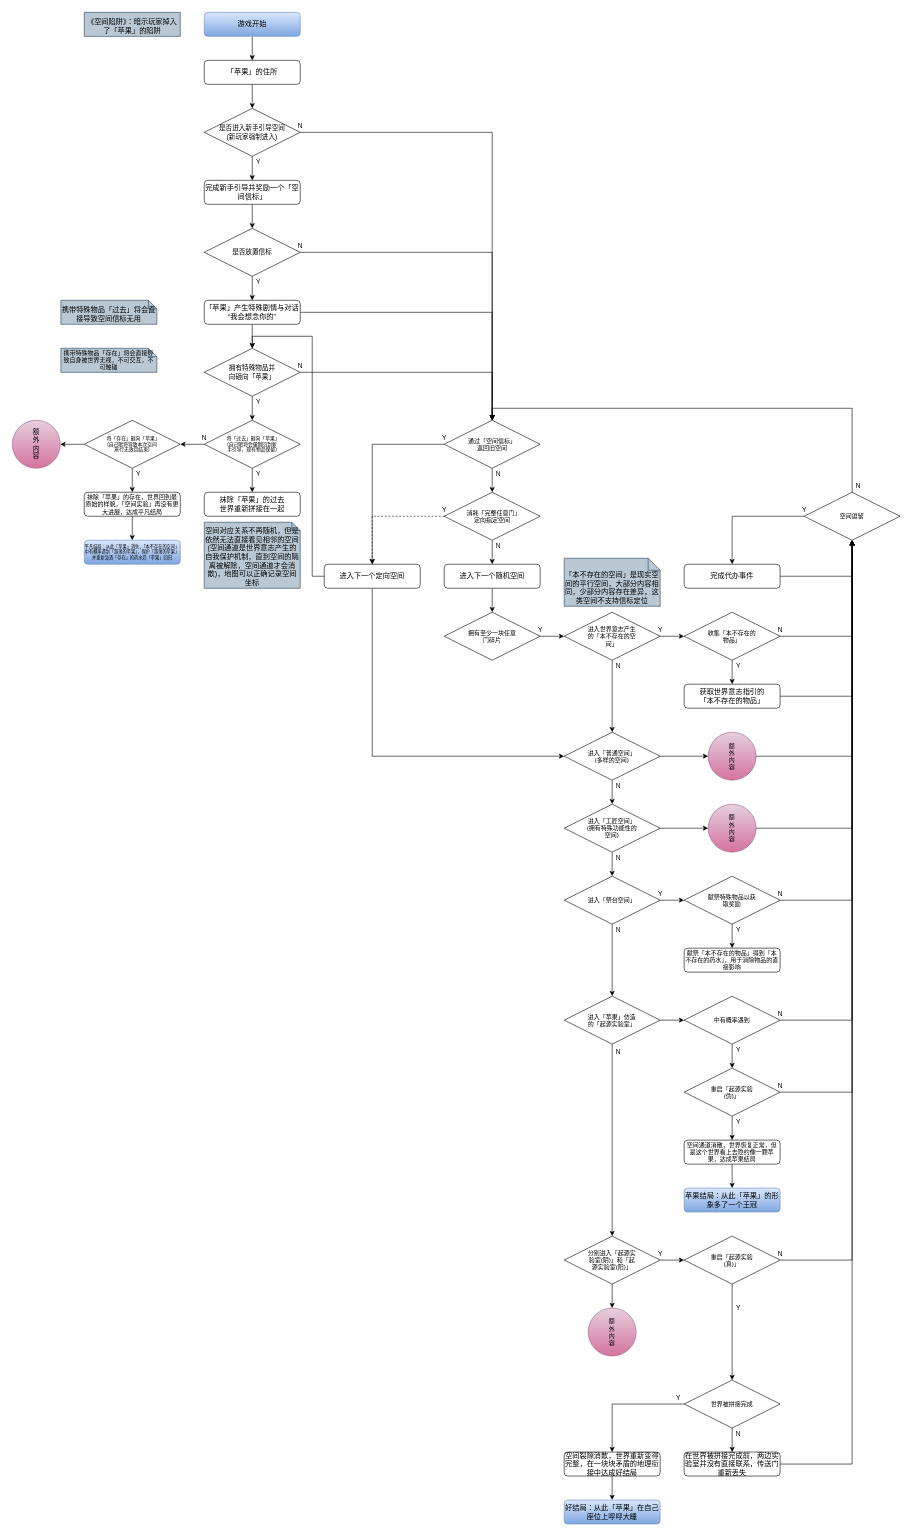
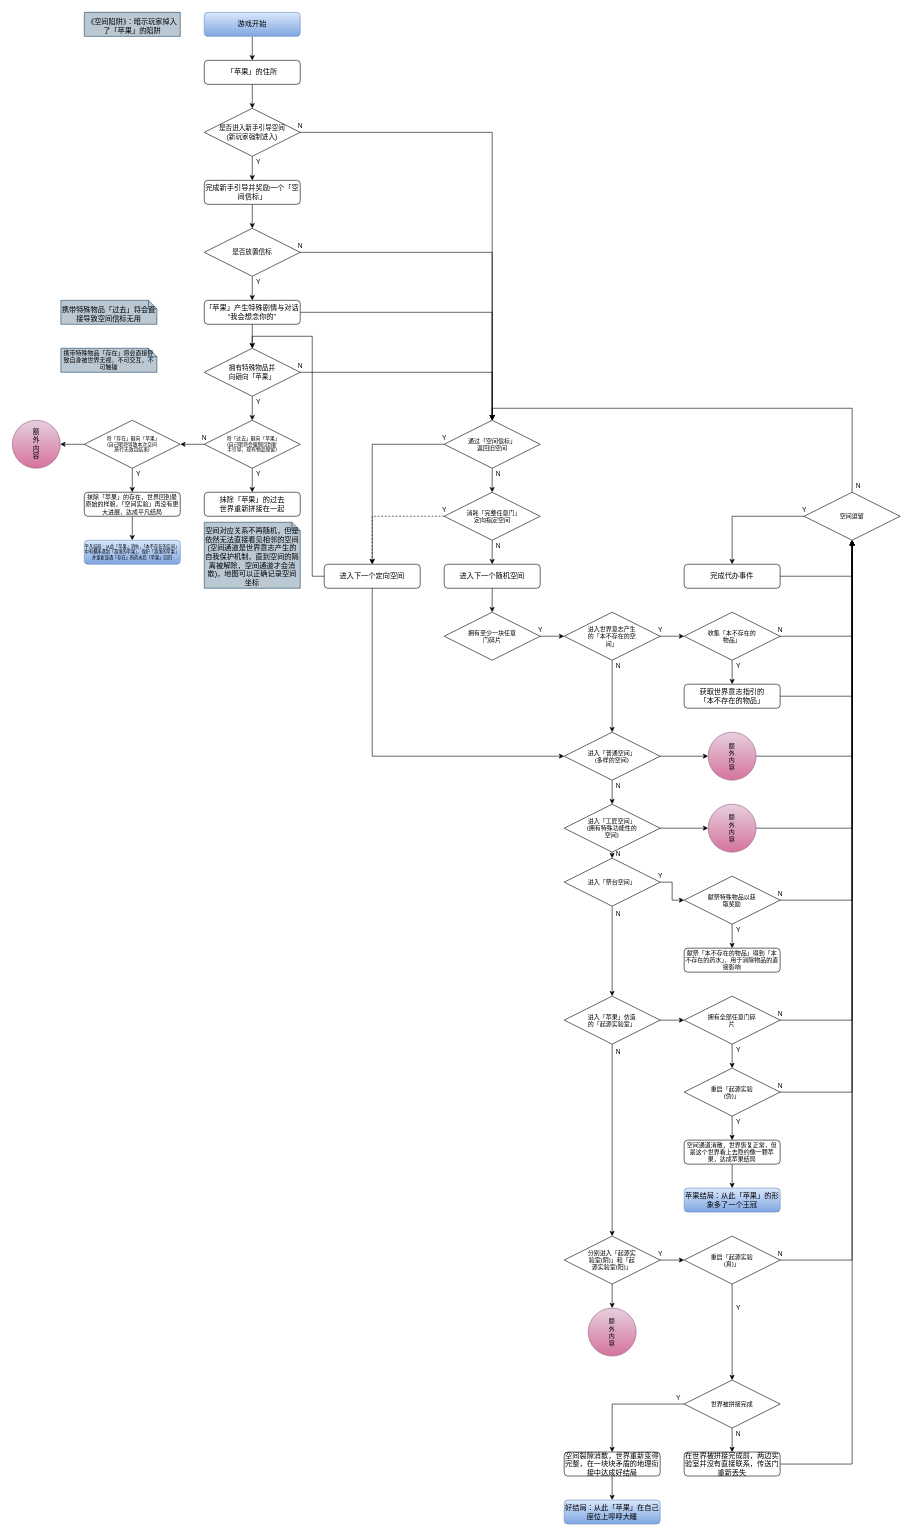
node "「本不存在的空间」是现实空间的平行空间，大部分内容相同，少部分内容存在差异，这类空间不支持信标定位": removed
node "进入「祭台空间」": moved (612, 900) -> (612, 882)
node "中有概率遇到": label "中有概率遇到" -> "拥有全部任意门碎片"
